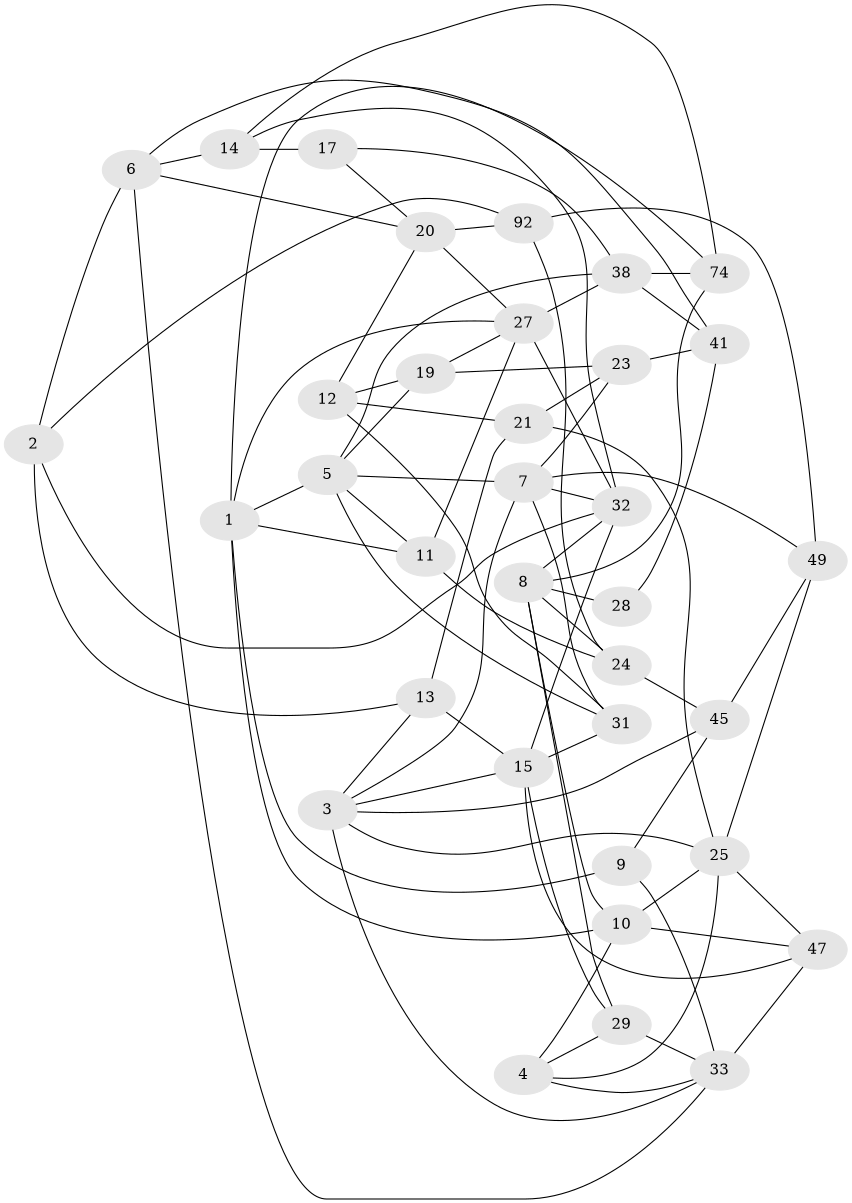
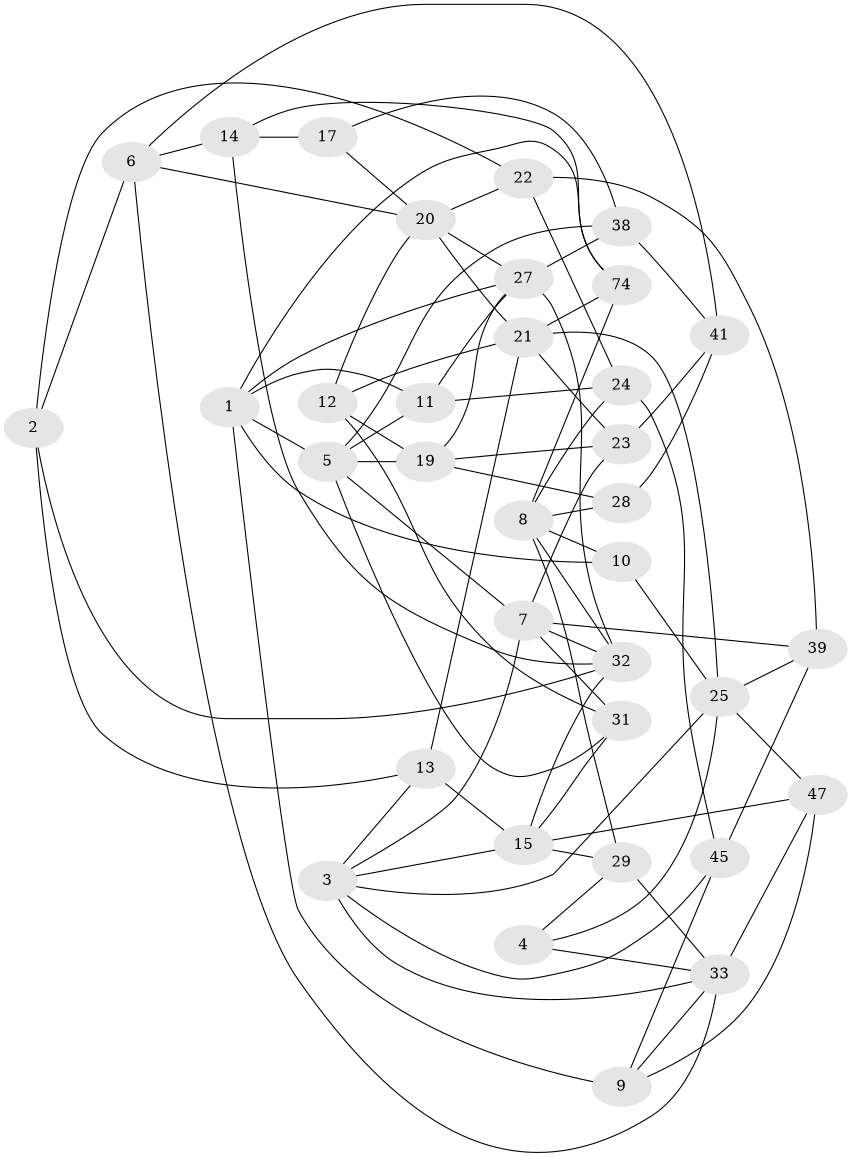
node "92": label "92" -> "22"
edge "38" -- "74": now "21" -- "74"
edge "20" -- "21": added
edge "19" -- "28": added
node "49": label "49" -> "39"
edge "10" -- "47": now "9" -- "47"
edge "10" -- "4": removed
